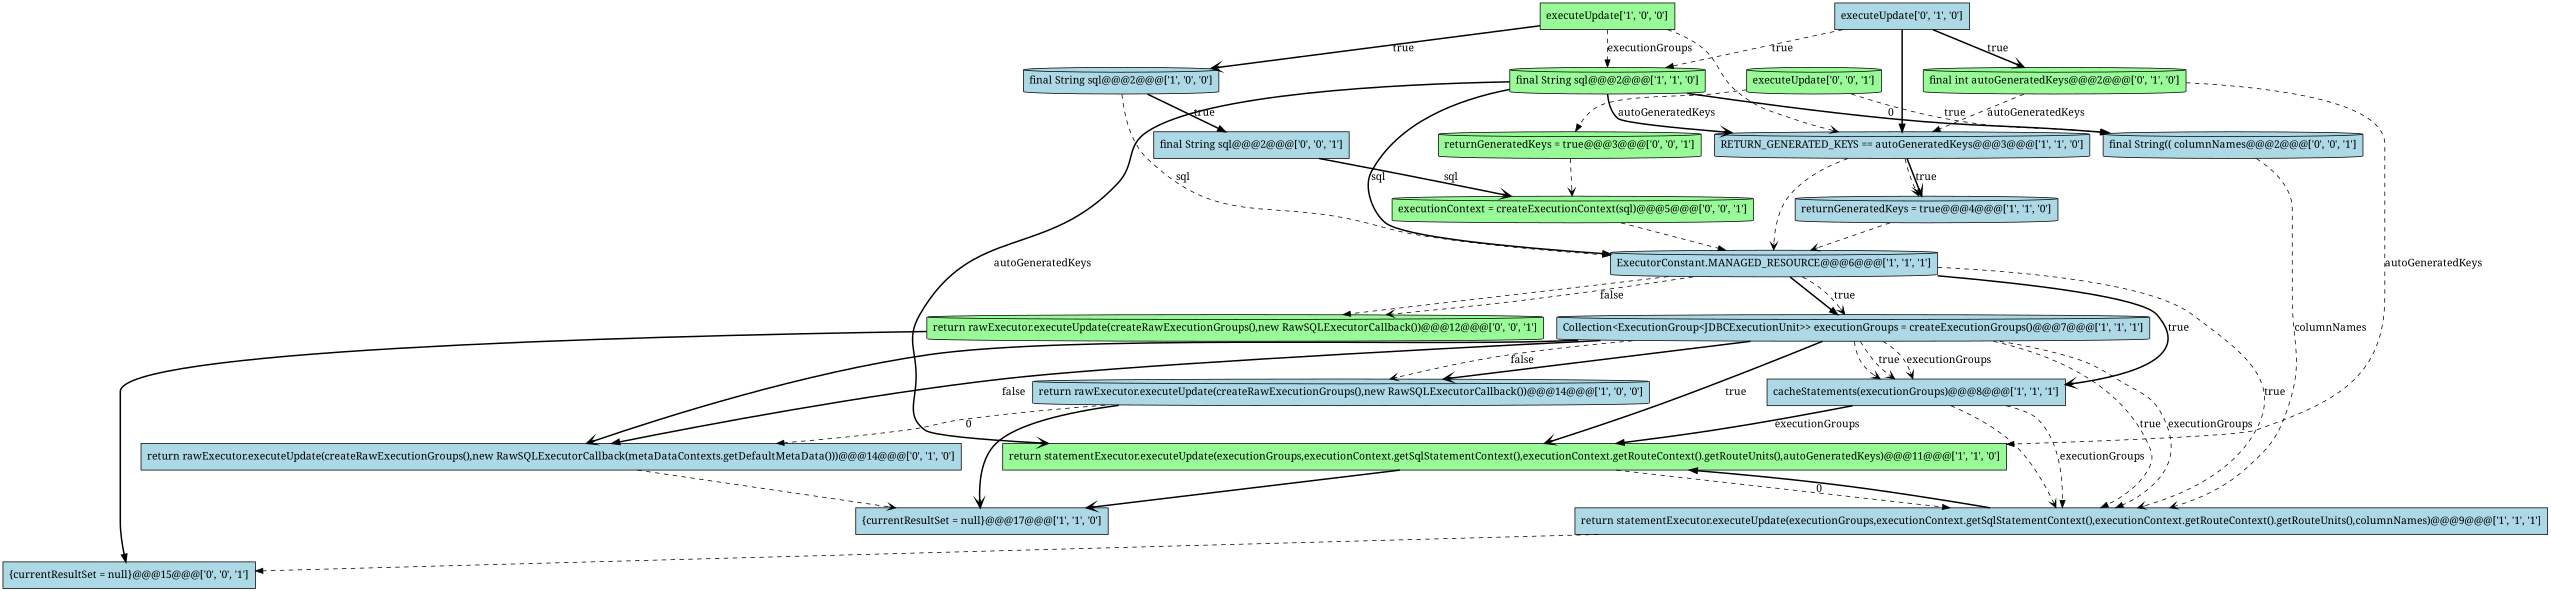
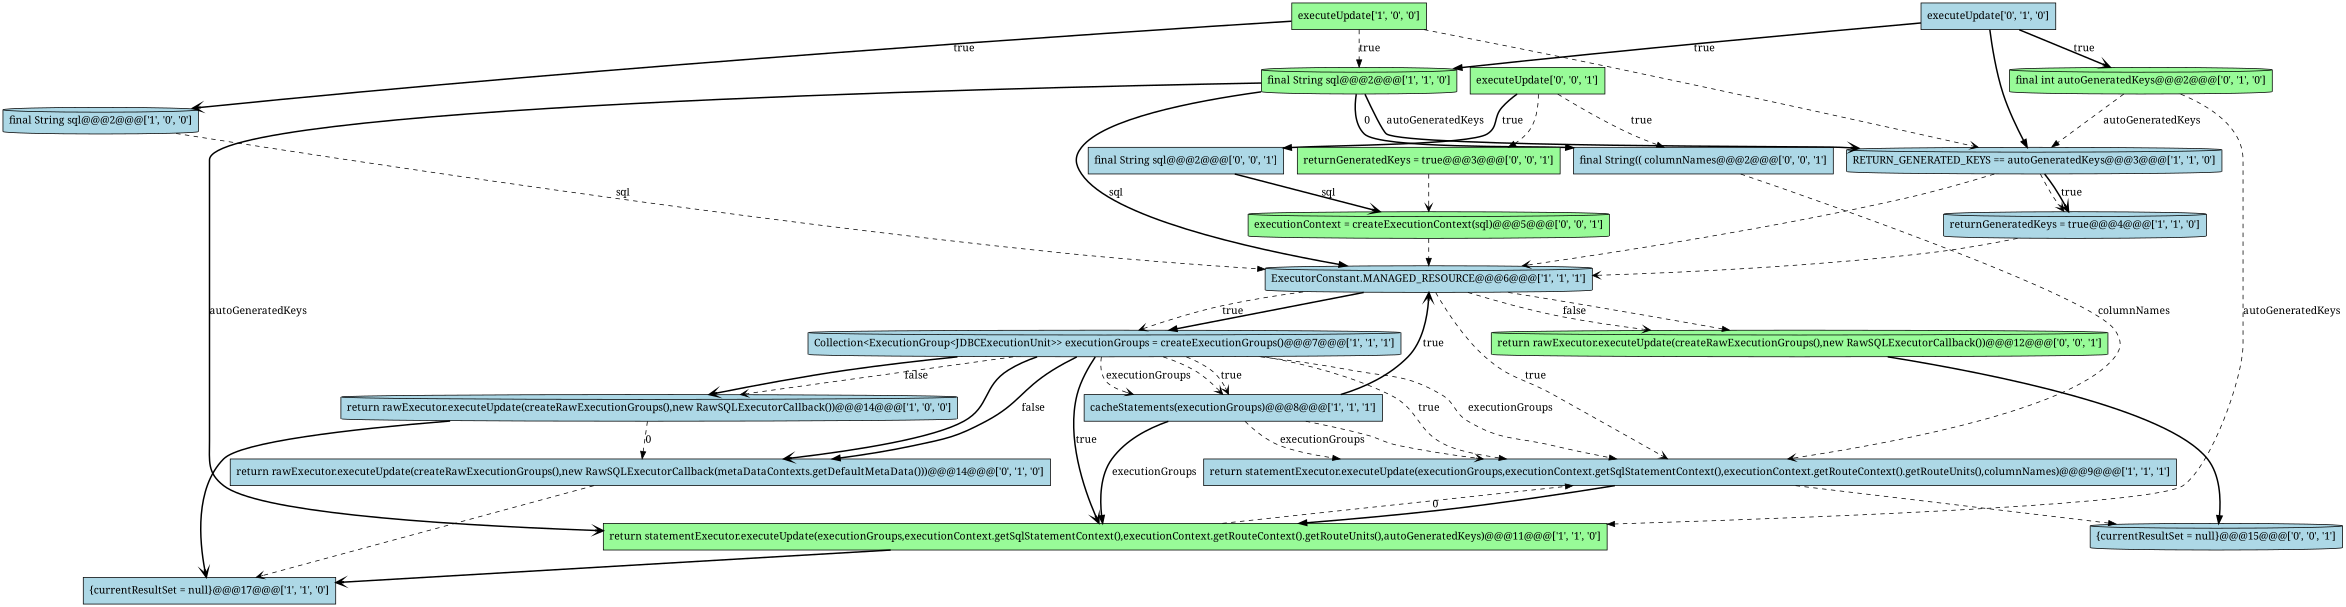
edge "executeUpdate['1', '0', '0']" -> "final String sql@@@2@@@['1', '1', '0']": label "executionGroups" -> "true"
edge "executeUpdate['0', '1', '0']" -> "final String sql@@@2@@@['1', '1', '0']": style dashed -> bold
node "executeUpdate['0', '0', '1']": shape cylinder -> box
edge "final String sql@@@2@@@['1', '0', '0']" -> "final String sql@@@2@@@['0', '0', '1']": now "executeUpdate['0', '0', '1']" -> "final String sql@@@2@@@['0', '0', '1']"
node "returnGeneratedKeys = true@@@3@@@['0', '0', '1']": shape cylinder -> box
node "final String(( columnNames@@@2@@@['0', '0', '1']": shape cylinder -> box
edge "ExecutorConstant.MANAGED_RESOURCE@@@6@@@['1', '1', '1']" -> "cacheStatements(executionGroups)@@@8@@@['1', '1', '1']": reversed
node "{currentResultSet = null}@@@15@@@['0', '0', '1']": shape box -> cylinder
